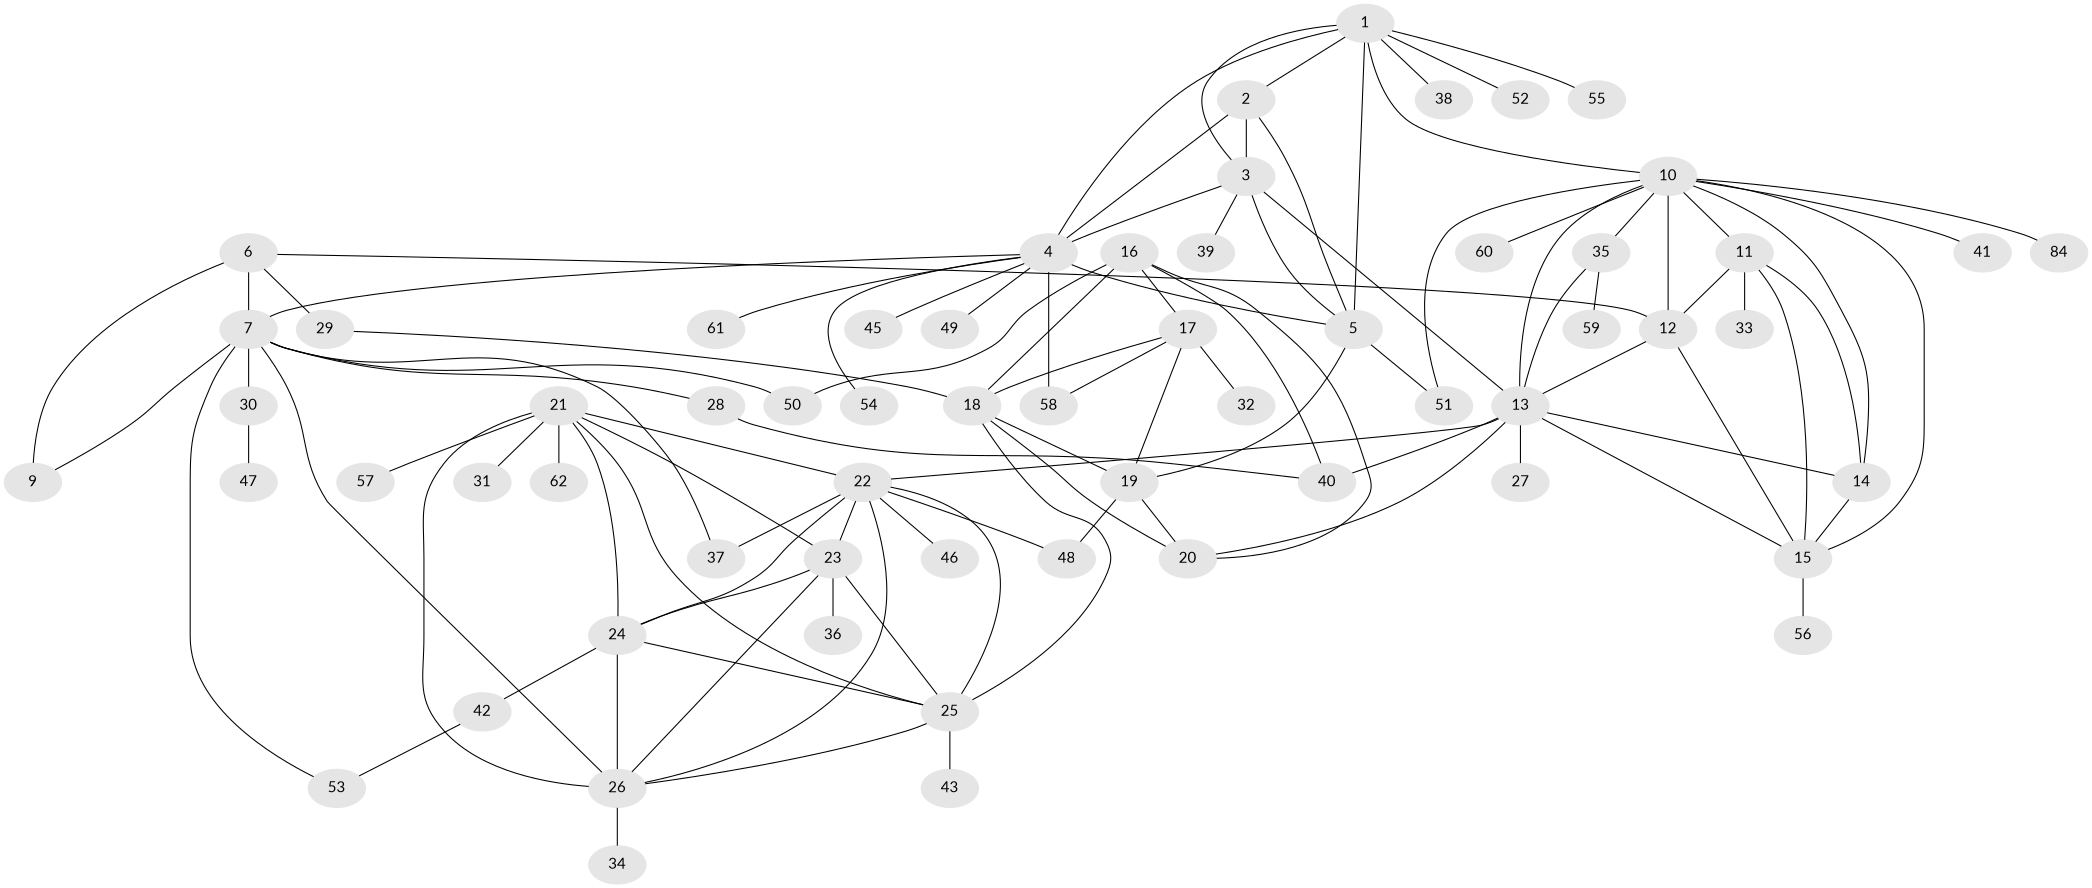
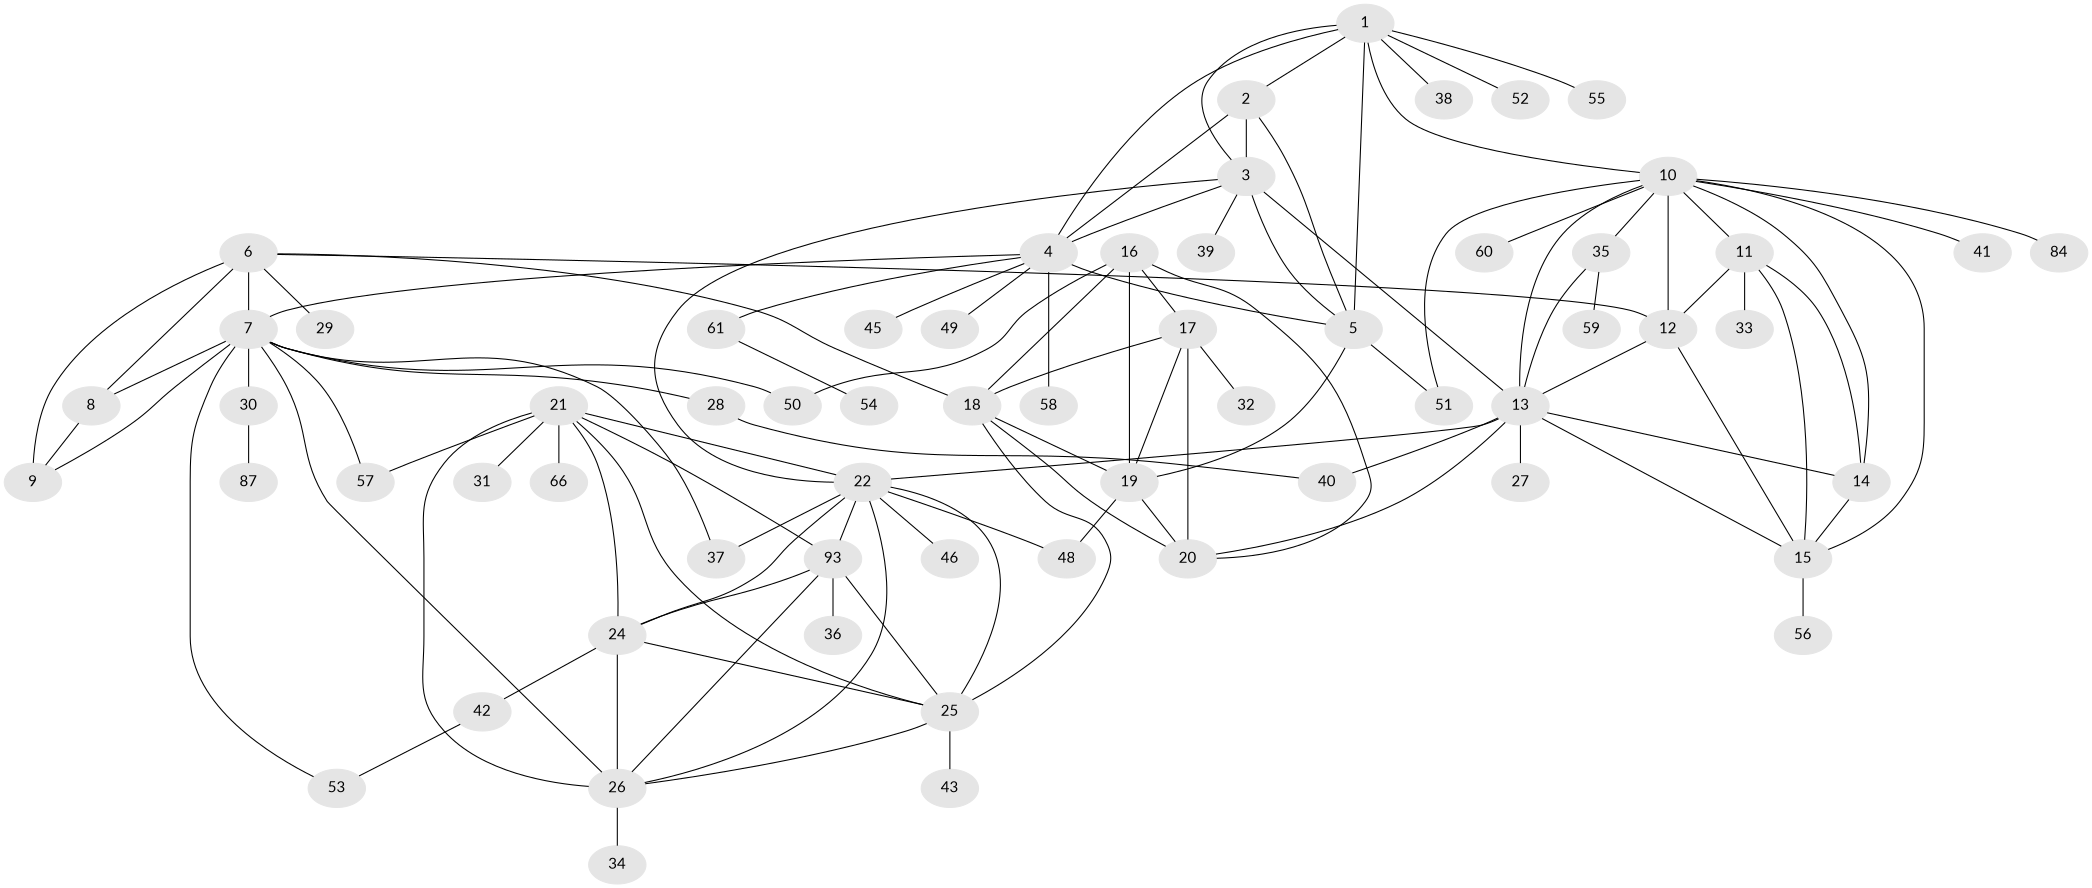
edge "3" -- "22": added
edge "4" -- "54": now "61" -- "54"
edge "16" -- "40": now "16" -- "19"
edge "29" -- "18": now "6" -- "18"
edge "17" -- "58": now "17" -- "20"
edge "7" -- "57": added
node "8": added
node "47": label "47" -> "87"
node "62": label "62" -> "66"
node "23": label "23" -> "93"
